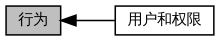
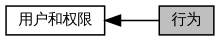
edge "用户和权限" -> "行为": reversed
